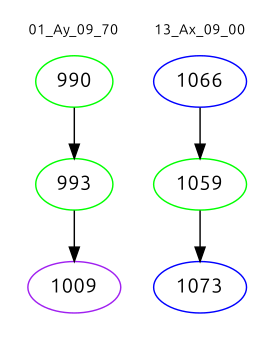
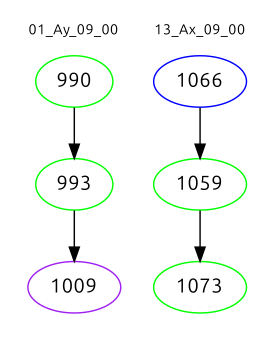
cluster "01_Ay_09_70": label "01_Ay_09_70" -> "01_Ay_09_00"
node "1073": color blue -> green
